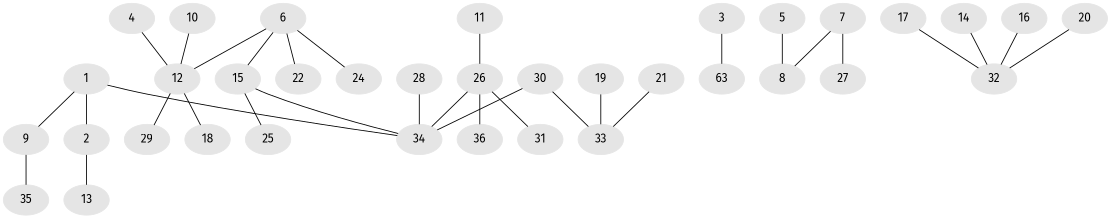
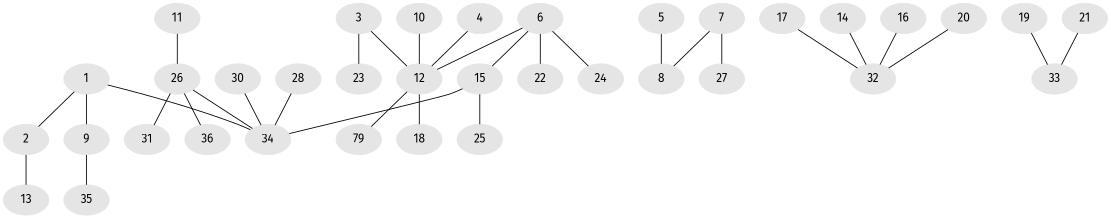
edge "3" -- "12": added
node "63": label "63" -> "23"
edge "30" -- "33": removed
node "29": label "29" -> "79"
